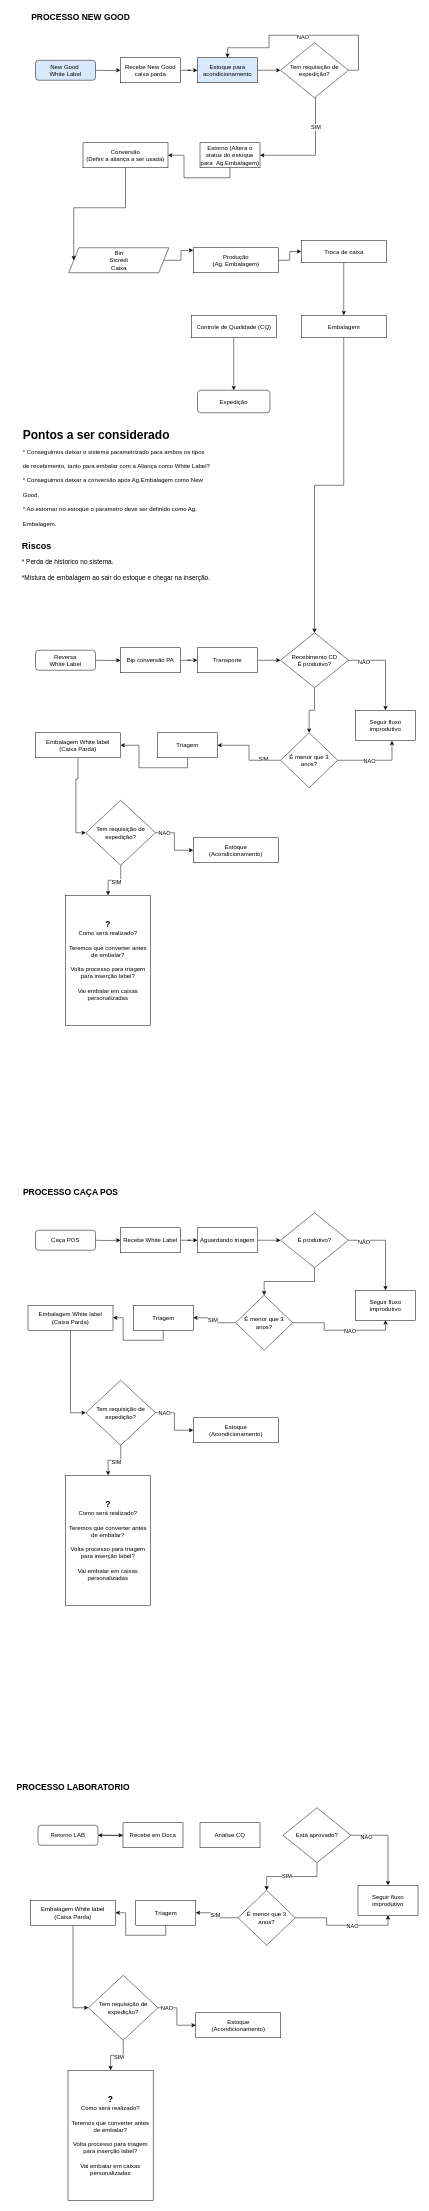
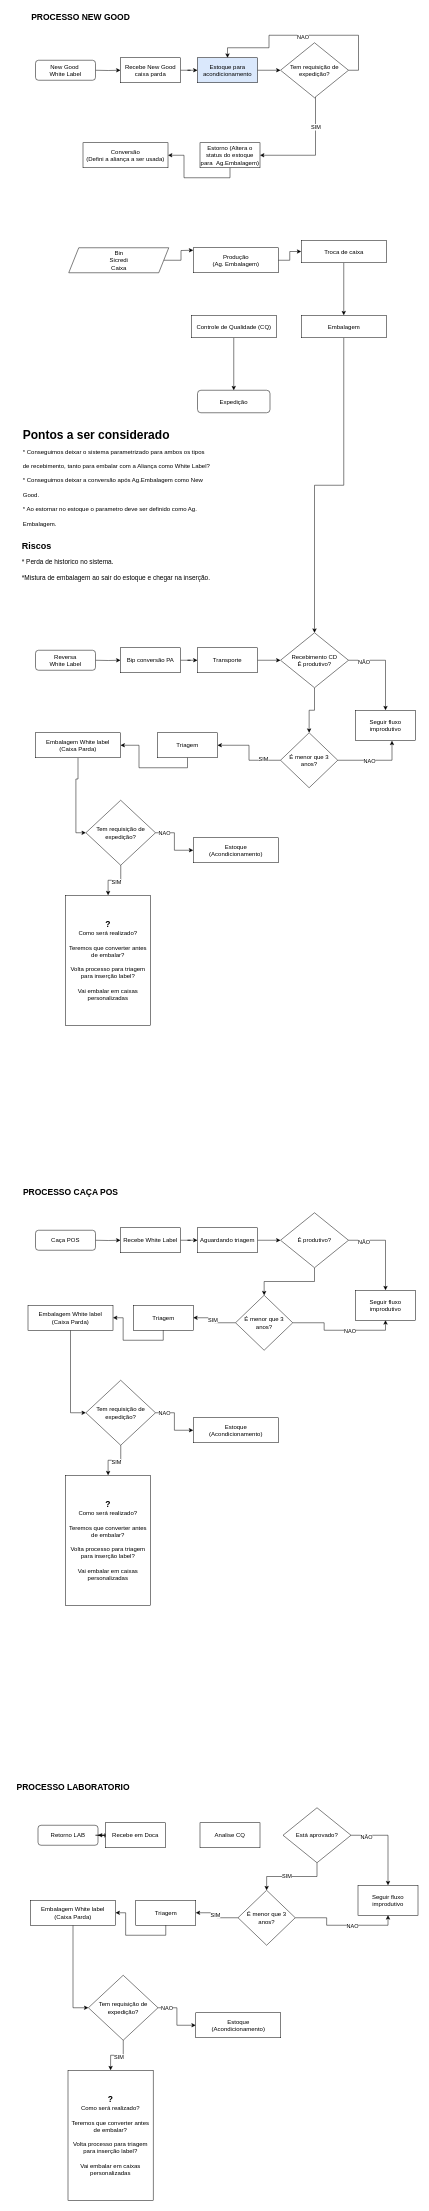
node "New Good White Label": fillcolor #dae8fc -> #ffffff
edge "Conversão (Defini a aliança a ser usada)" -> "Bin Sicredi Caixa": removed
node "Recebe em Doca": moved (153, 1835) -> (135, 1835)
